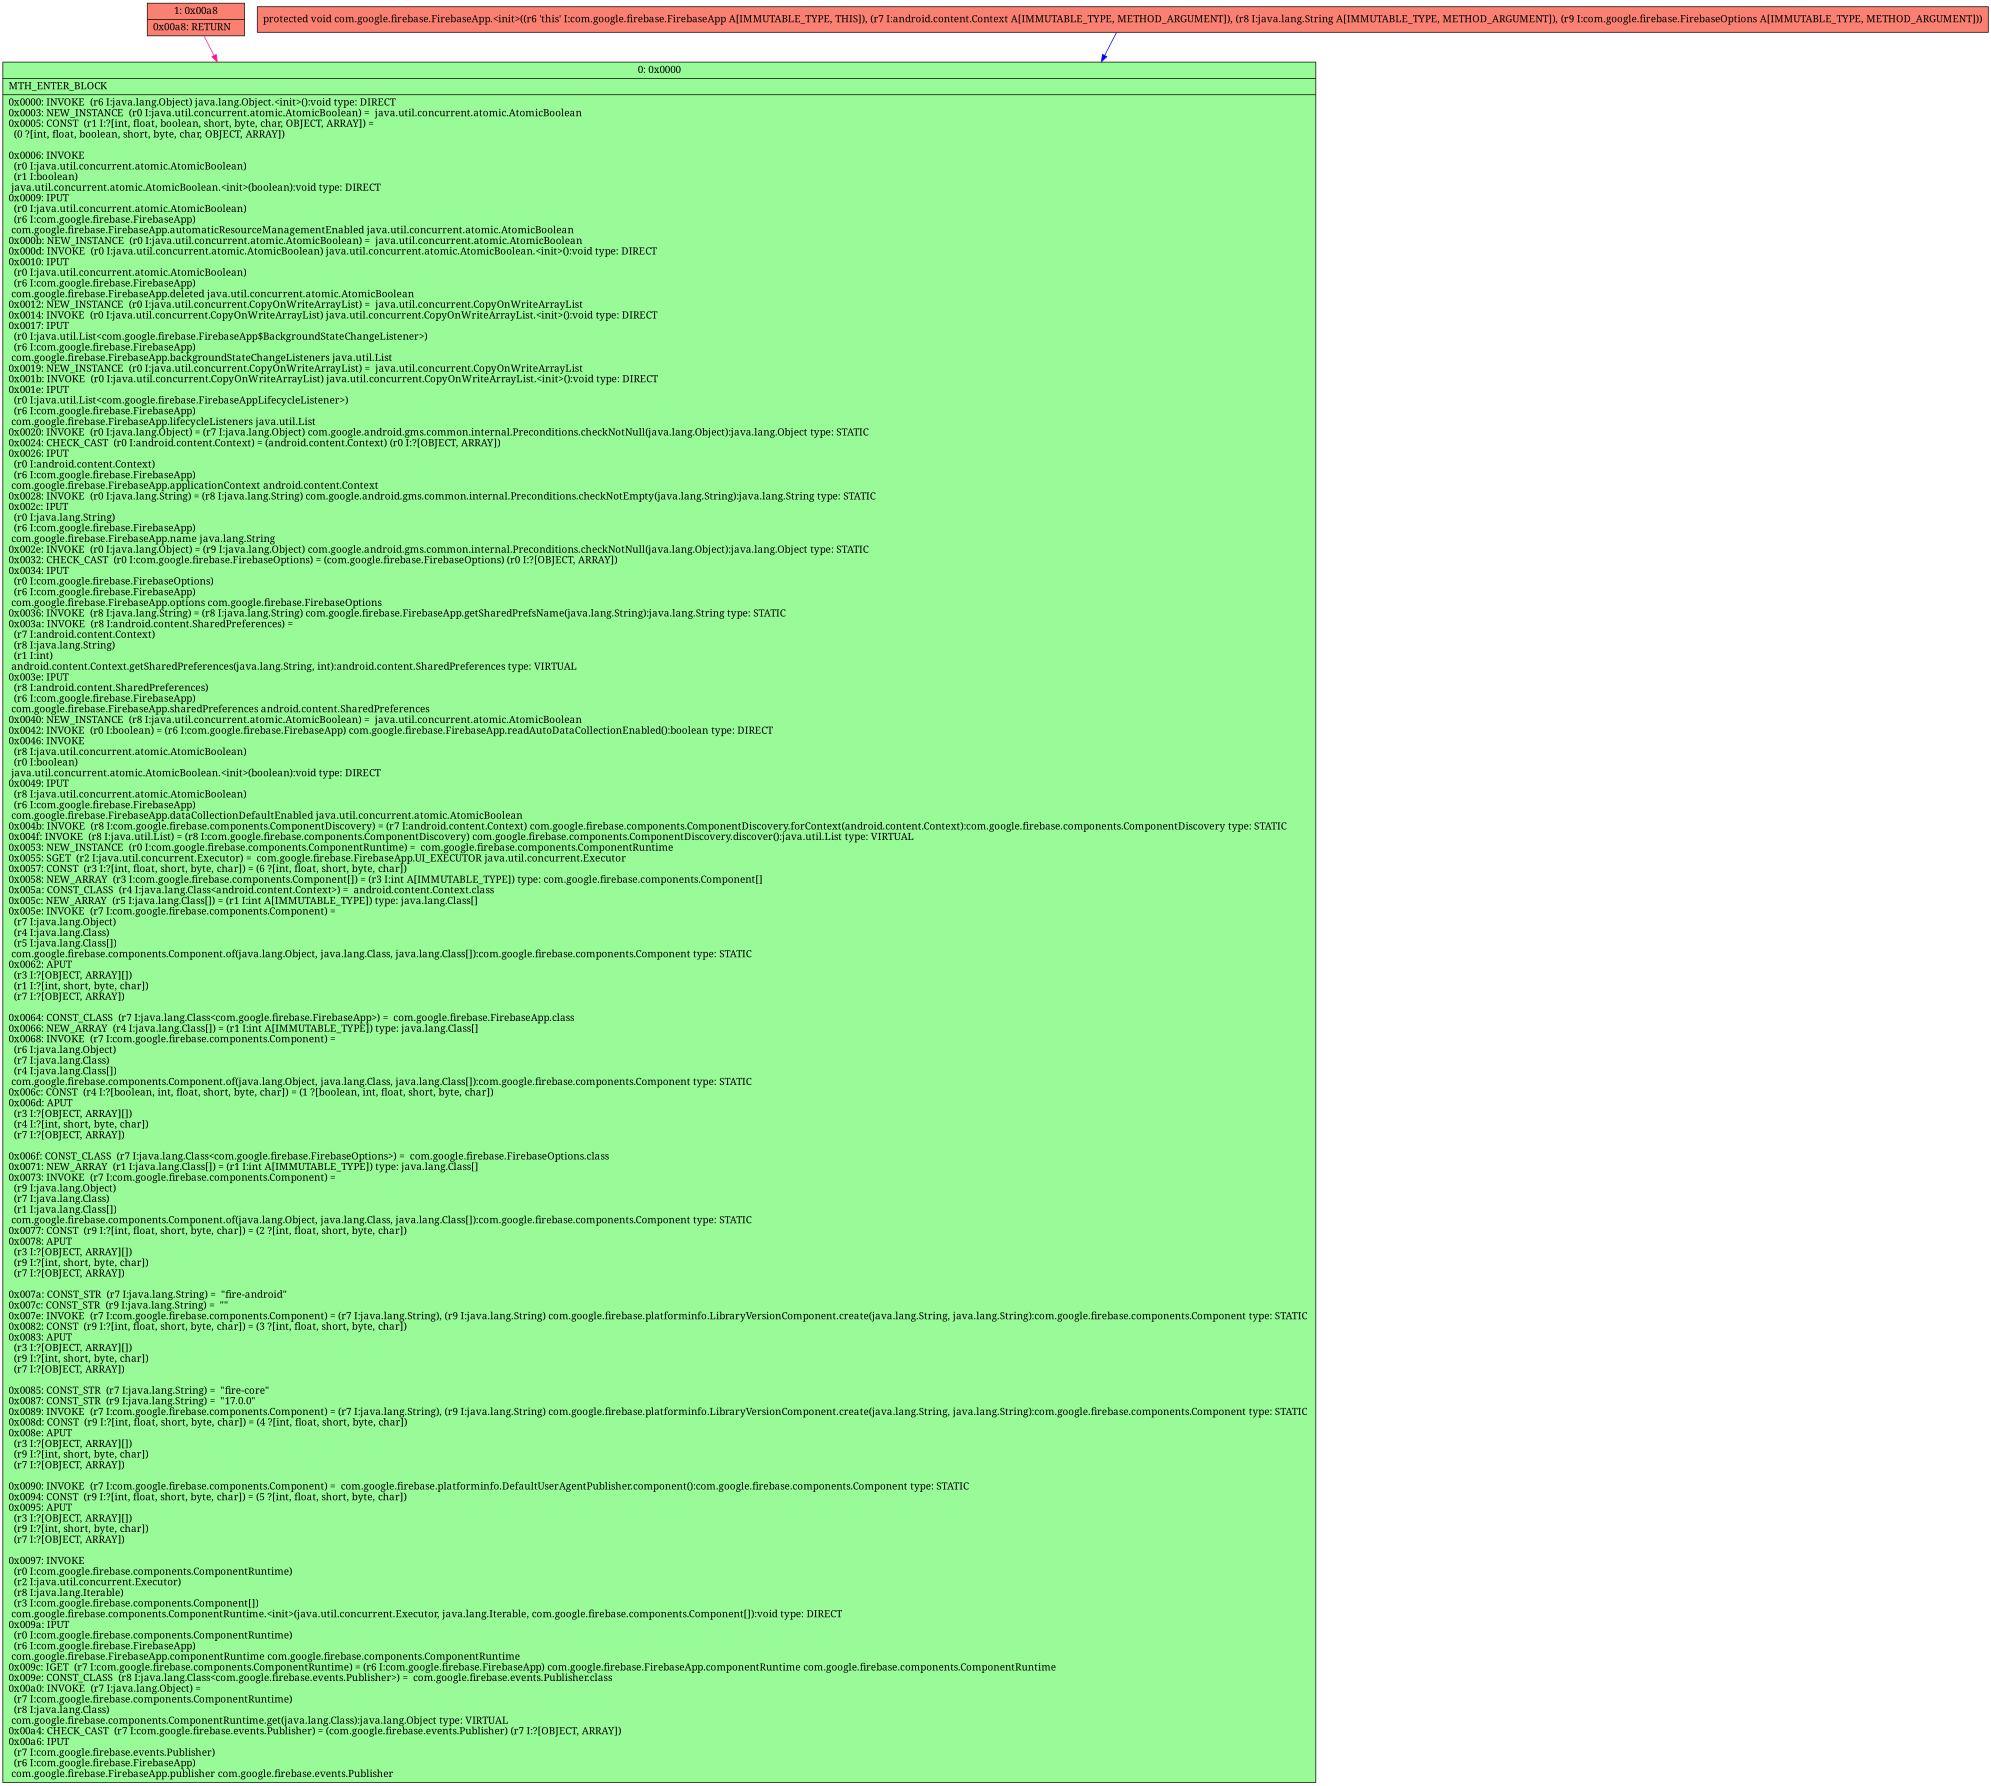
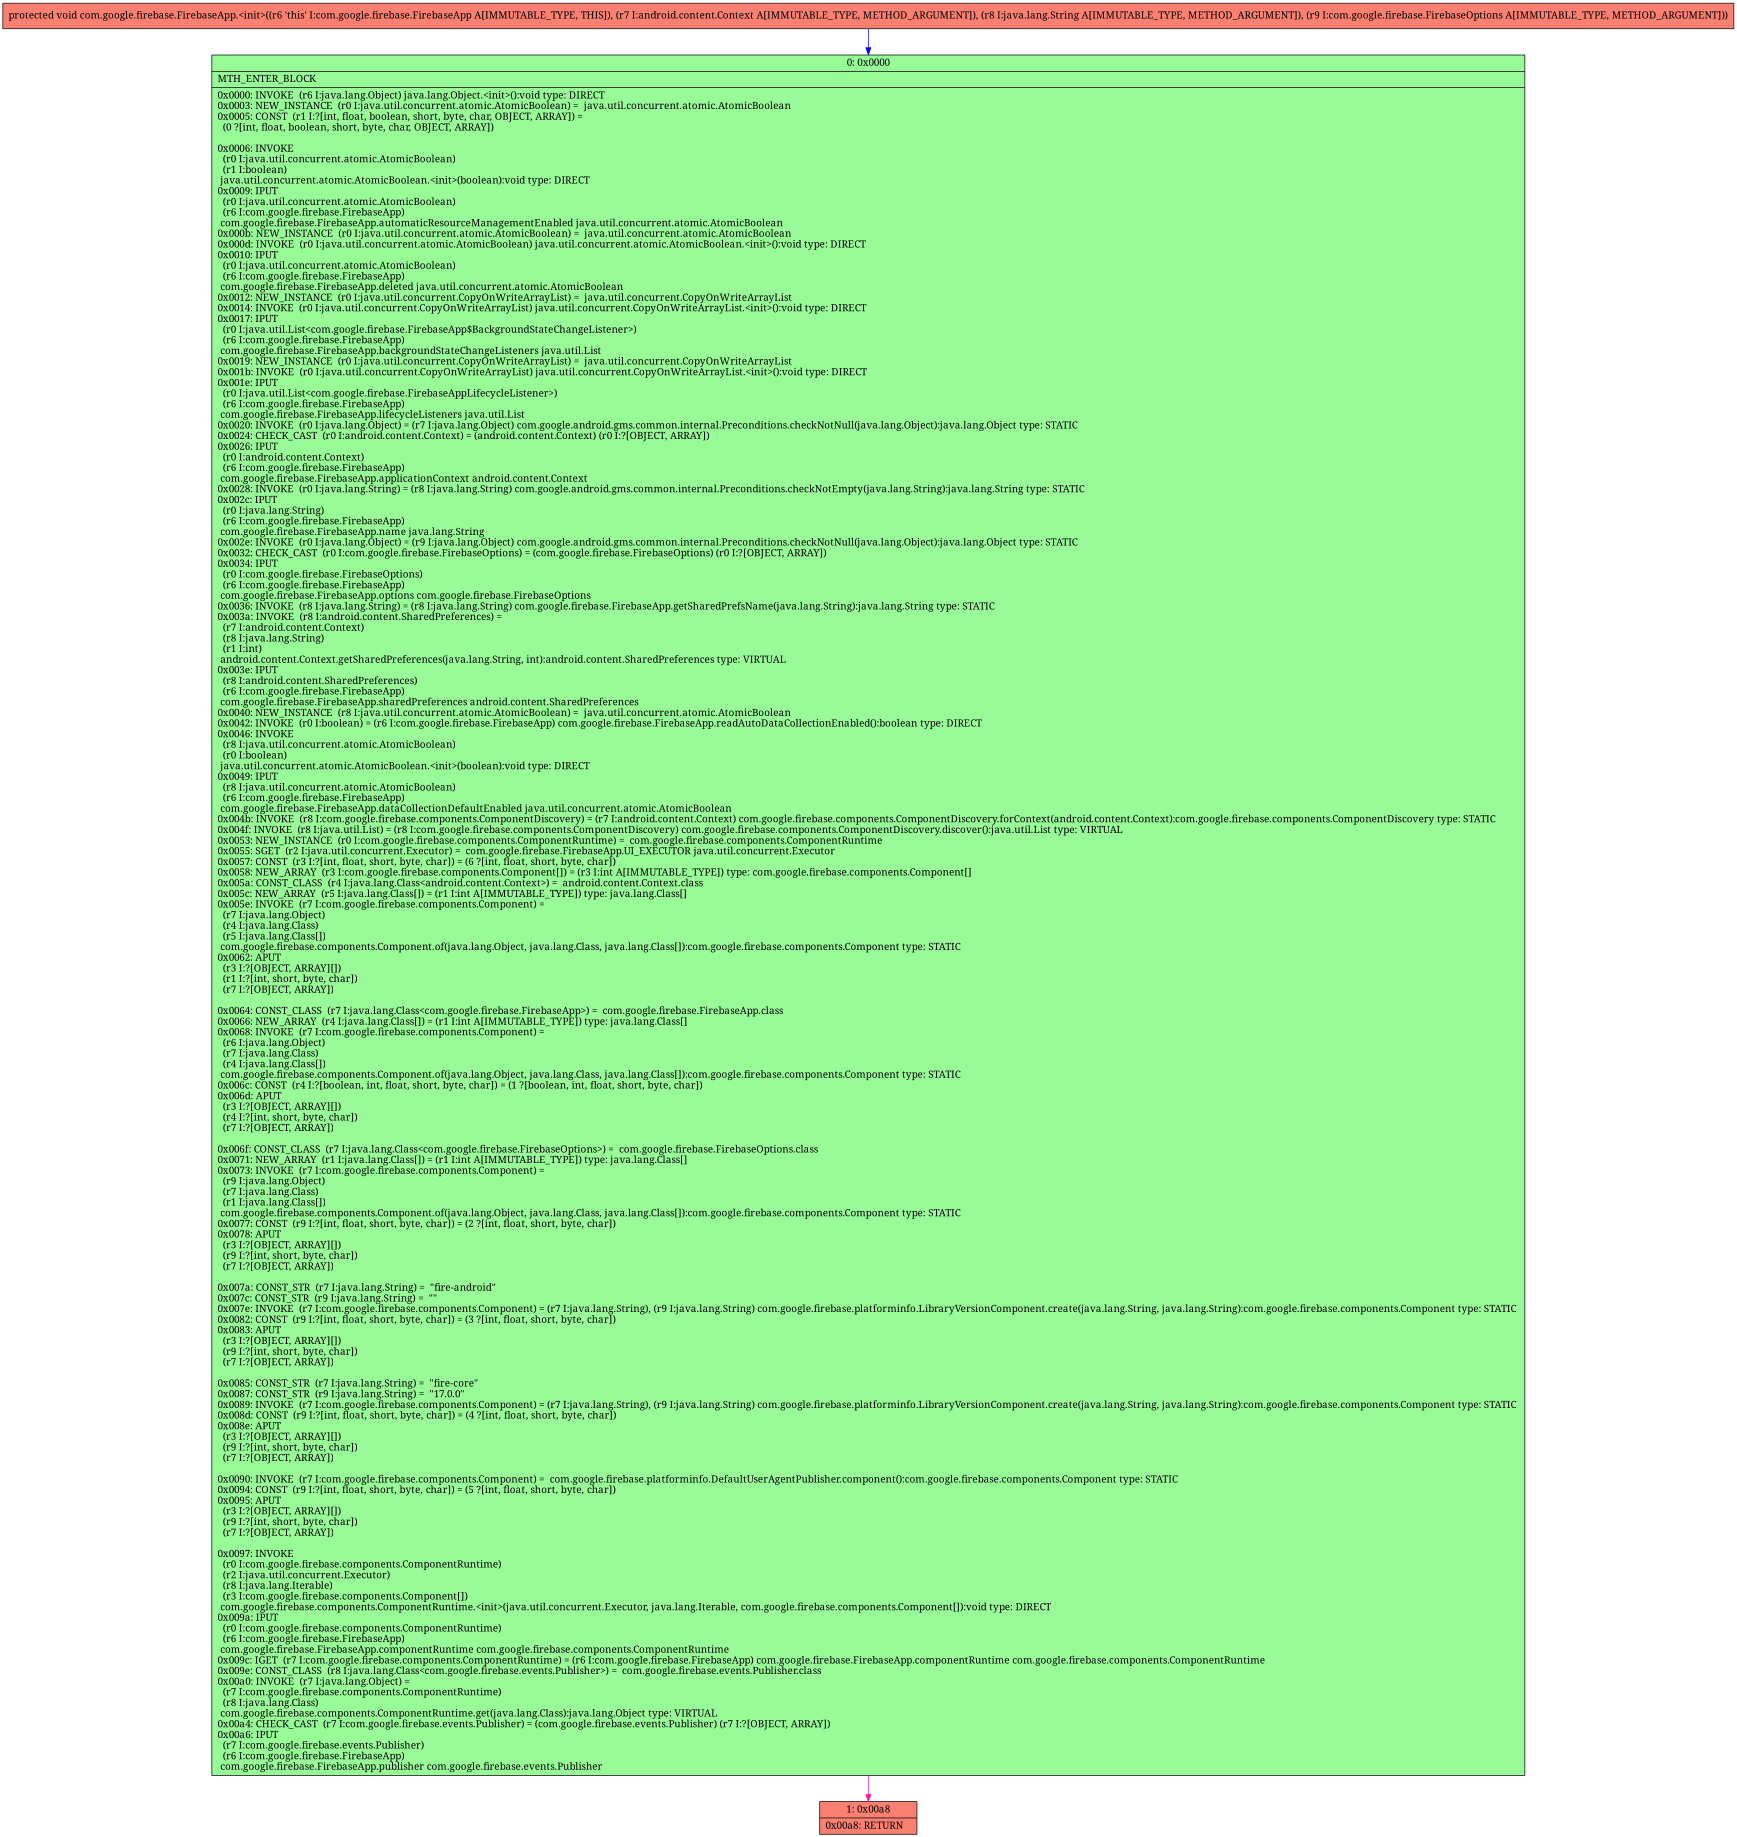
edge "1: 0x00a8" -> "0: 0x0000": reversed
